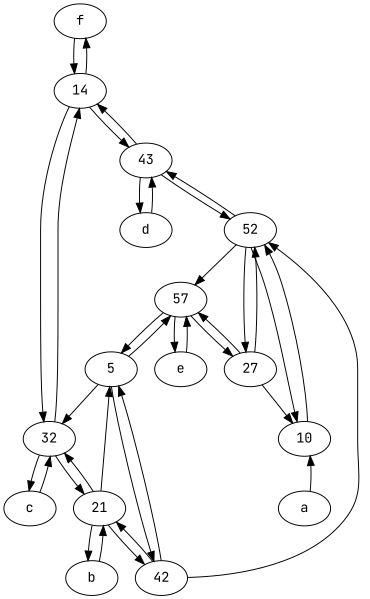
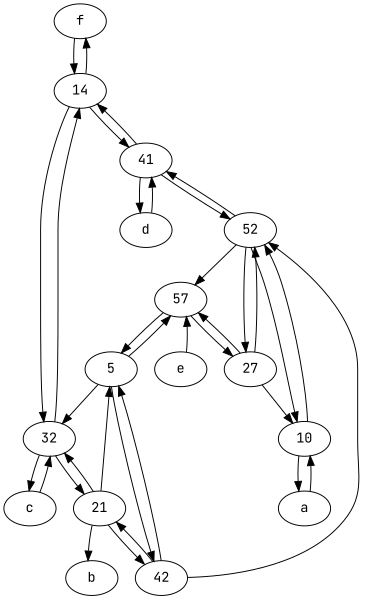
node "43": label "43" -> "41"
edge "57" -> "e": removed
edge "10" -> "a": added
edge "b" -> "21": removed
